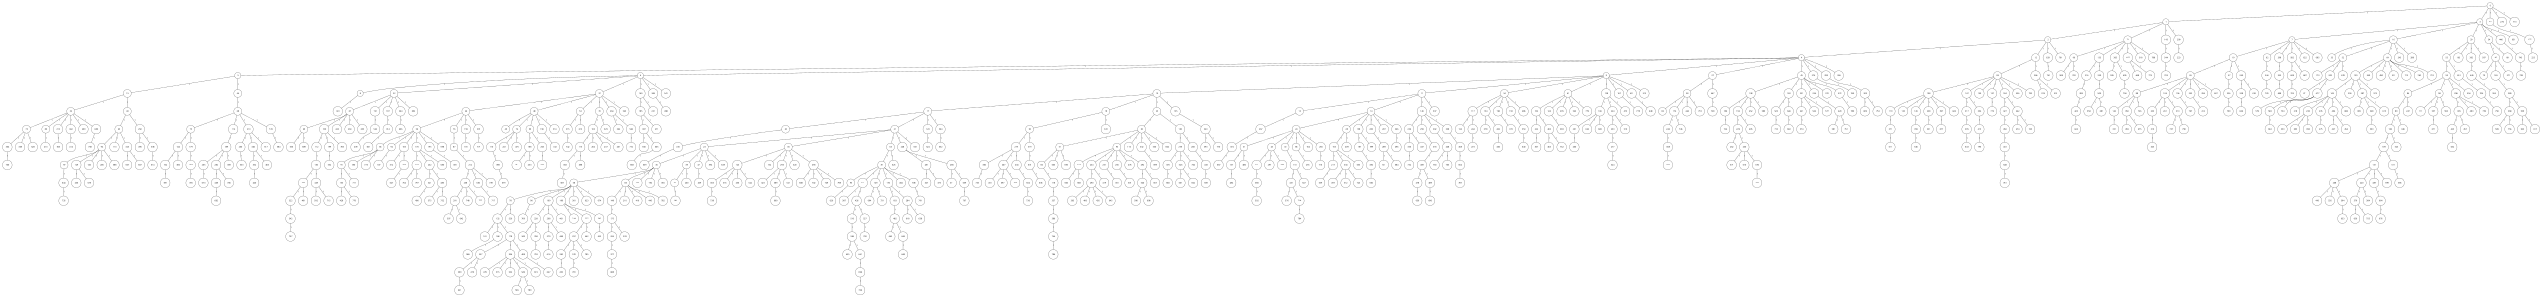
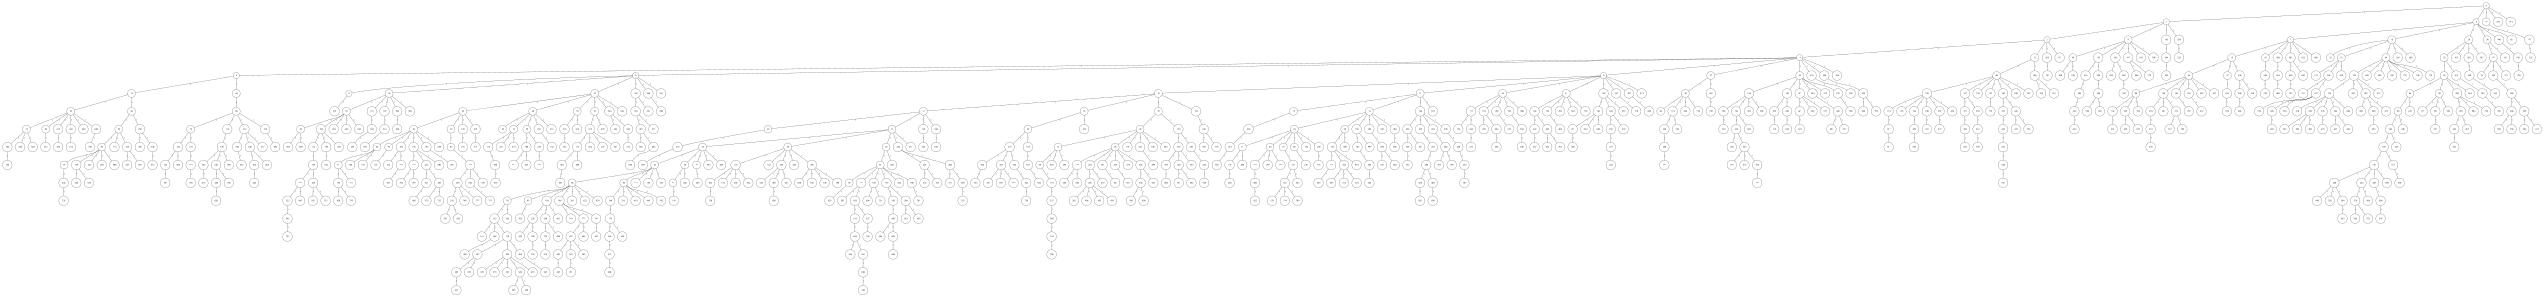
edge "714" -- "784": now "431" -- "784"
